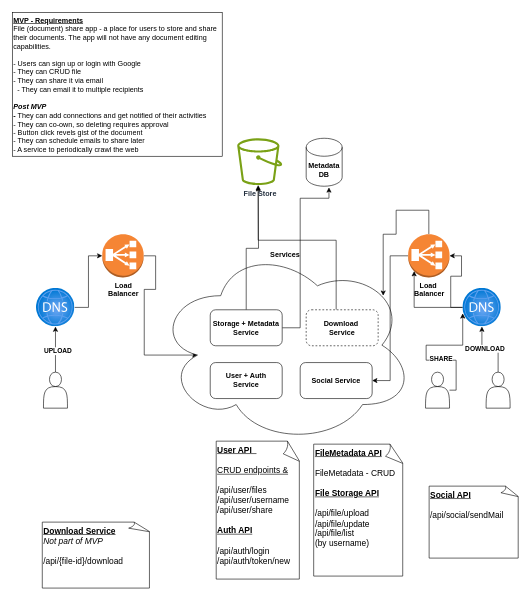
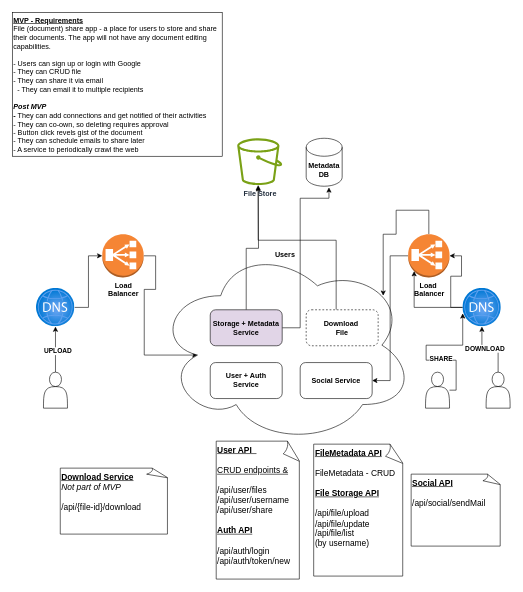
node "Services": label "Services" -> "Users"
node "Storage + Metadata Service": fillcolor #ffffff -> #e1d5e7
node "Download Service": label "Download Service" -> "Download File"
node "Social API /api/social/sendMail": moved (474, 522) -> (456, 510)
node "Download Service Not part of MVP /api/{file-id}/download": moved (96, 555) -> (114, 501)
